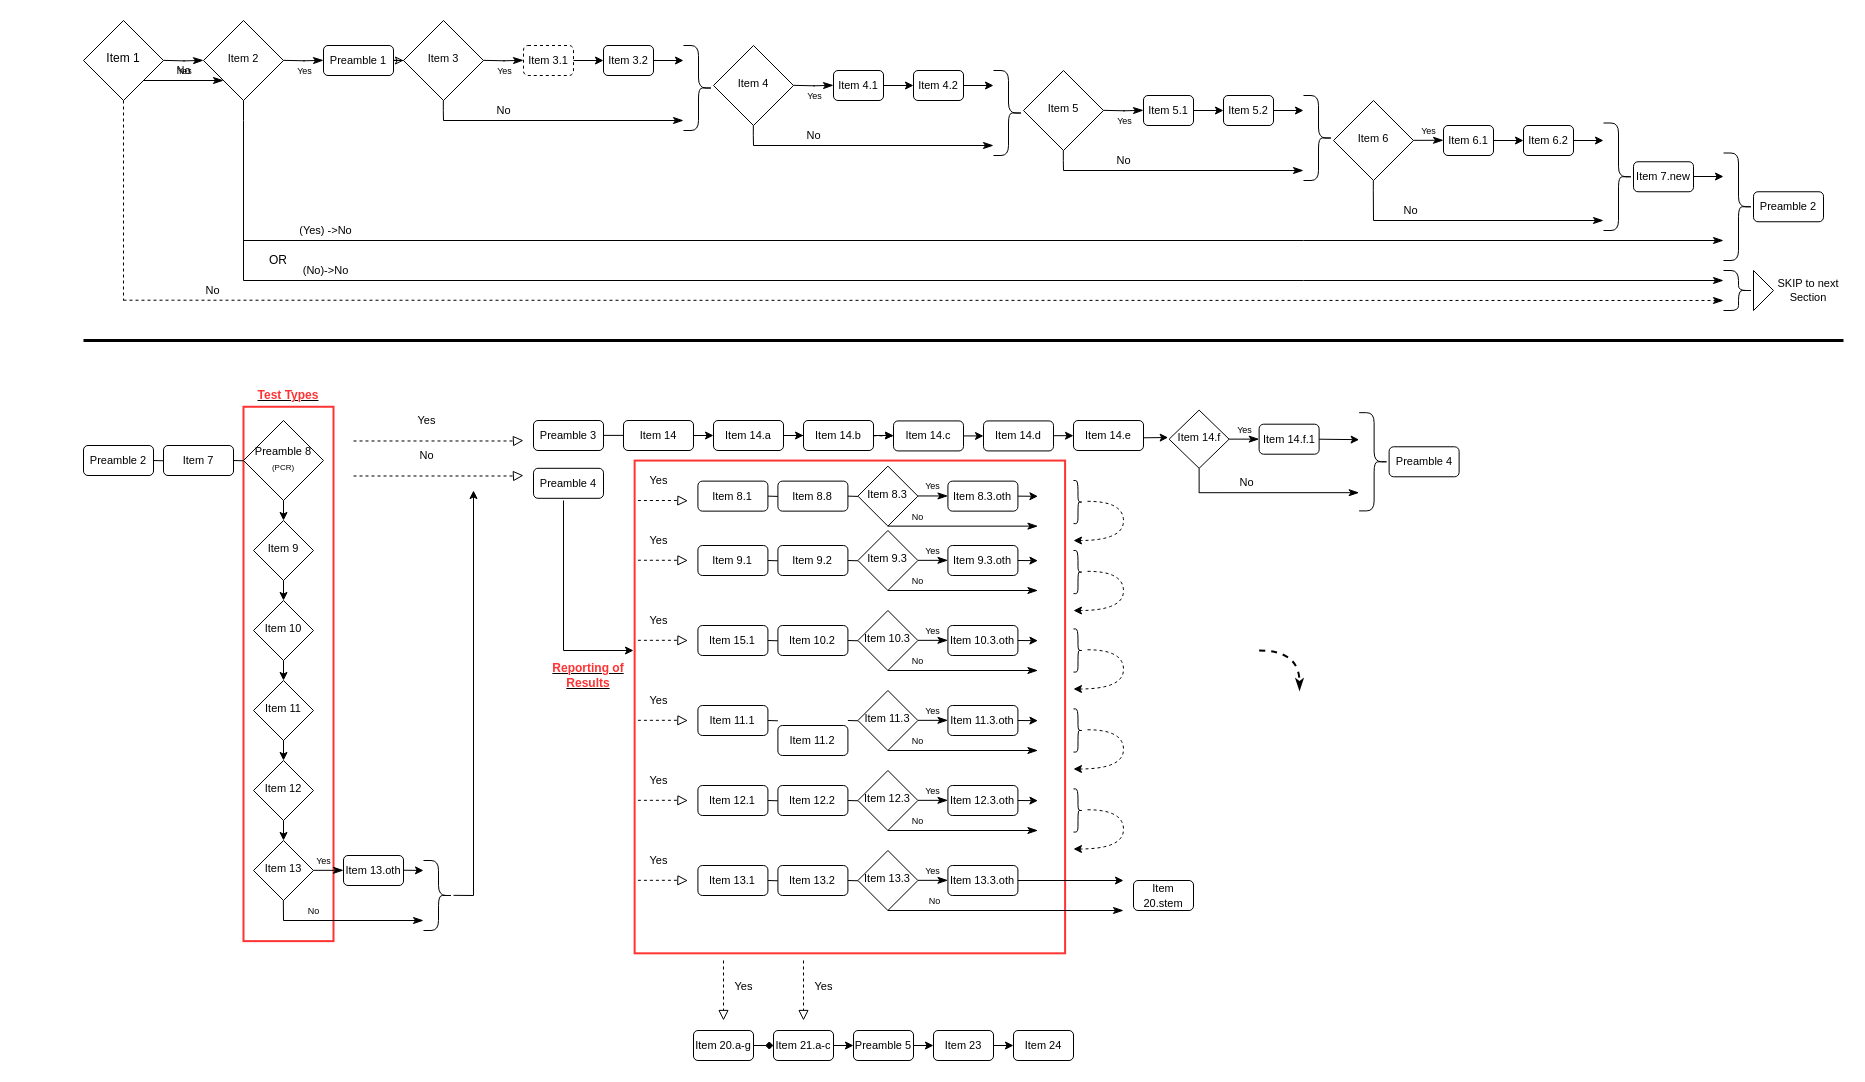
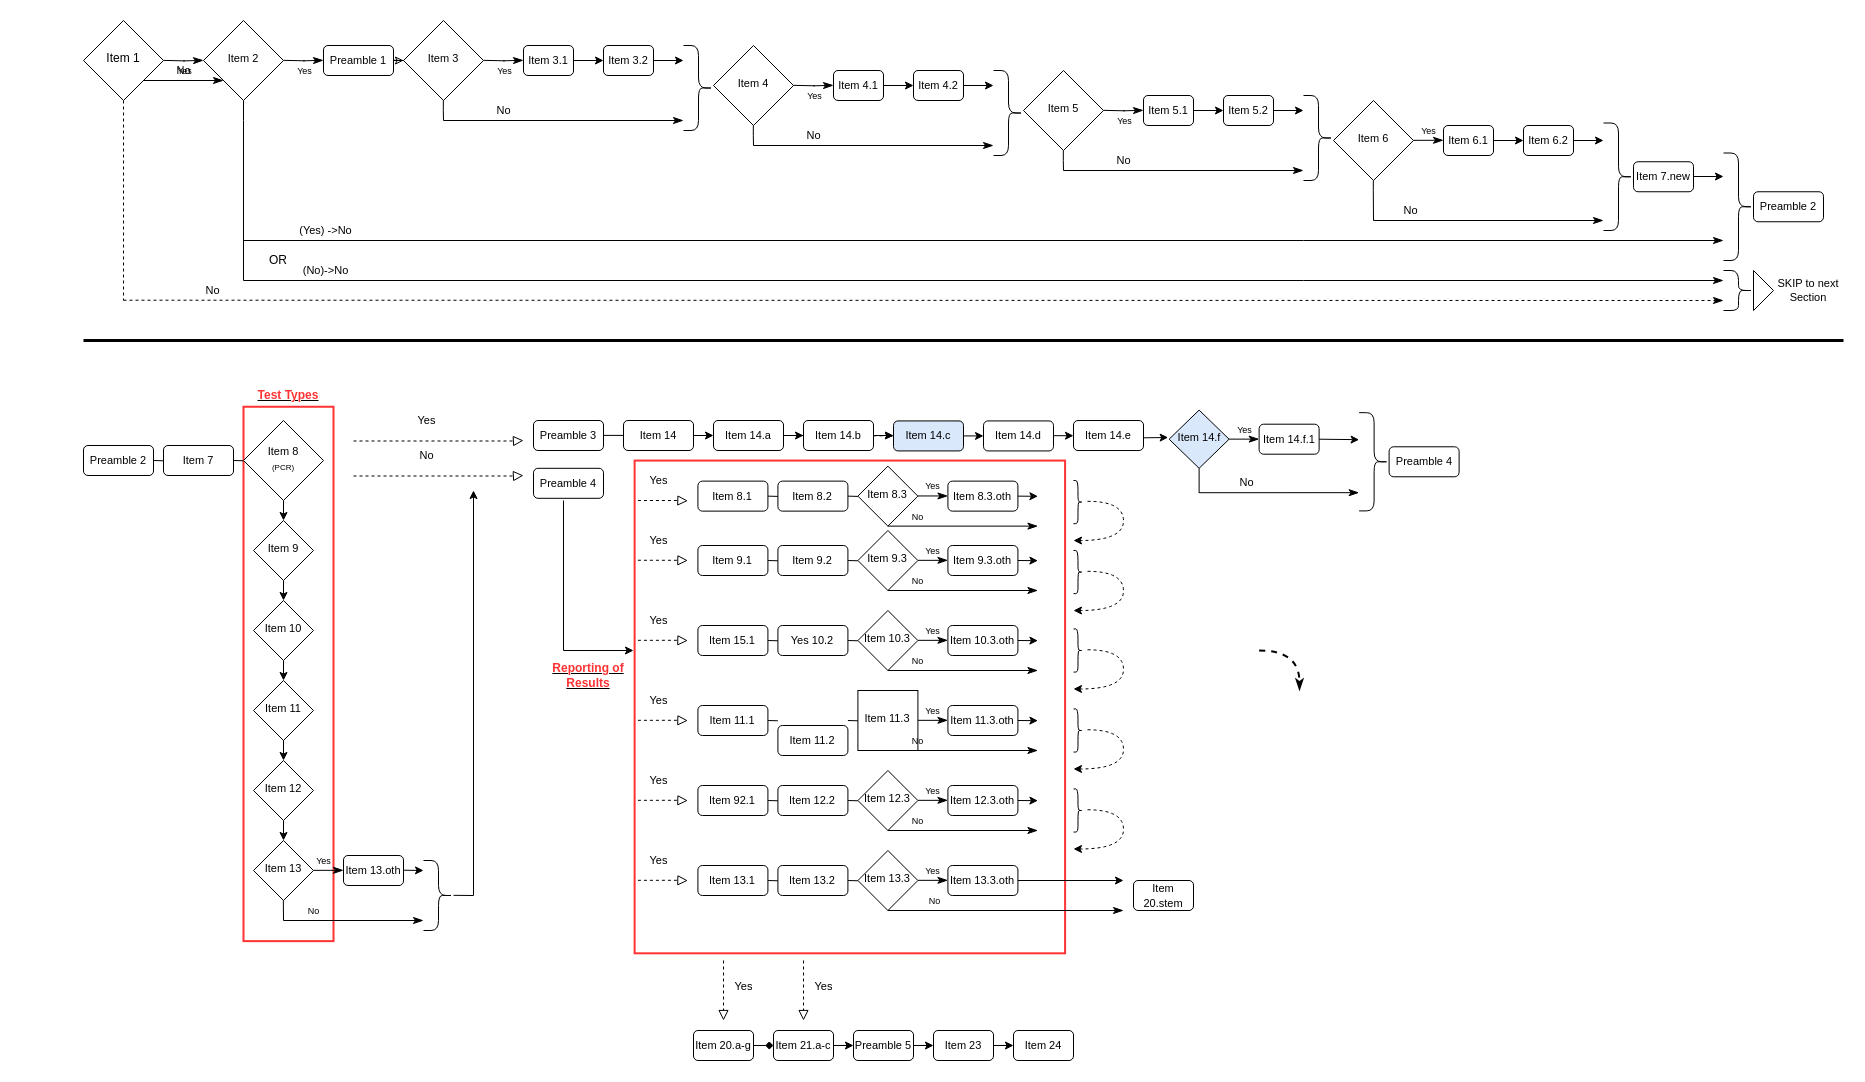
node "Item 3.1": style dashed -> solid
node "Item 14.c": fillcolor #ffffff -> #dae8fc
node "Item 14.f": fillcolor #ffffff -> #dae8fc
node "Preamble 8 (PCR)": label "Preamble 8 (PCR)" -> "Item 8 (PCR)"
node "Item 8.8": label "Item 8.8" -> "Item 8.2"
node "Item 10.2": label "Item 10.2" -> "Yes 10.2"
node "Item 11.3": shape diamond -> rectangle
node "Item 12.1": label "Item 12.1" -> "Item 92.1"
